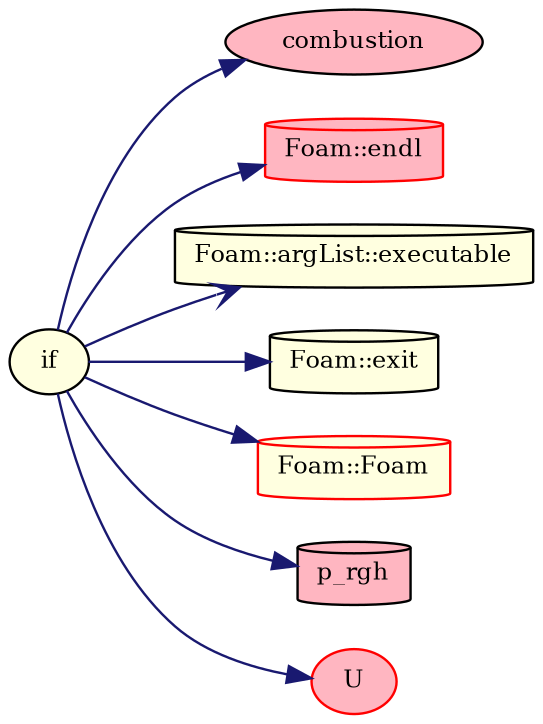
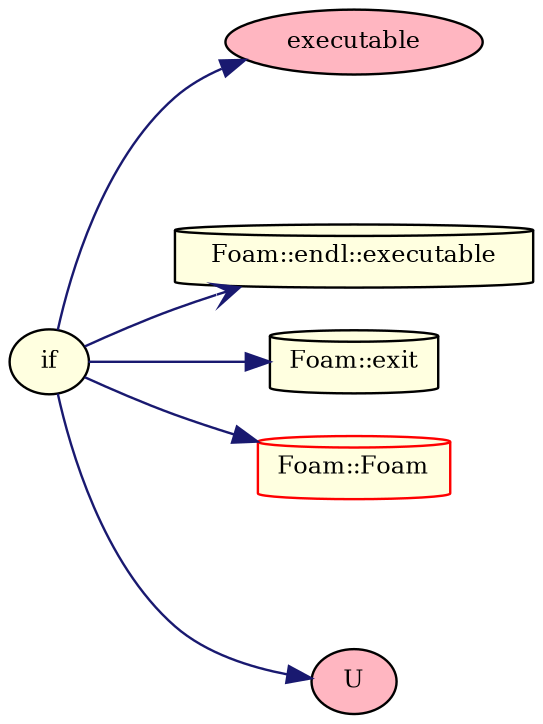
node "combustion": label "combustion" -> "executable"
node "Foam::endl": removed
node "Foam::argList::executable": label "Foam::argList::executable" -> "Foam::endl::executable"
node "p_rgh": removed
node "U": color red -> black
